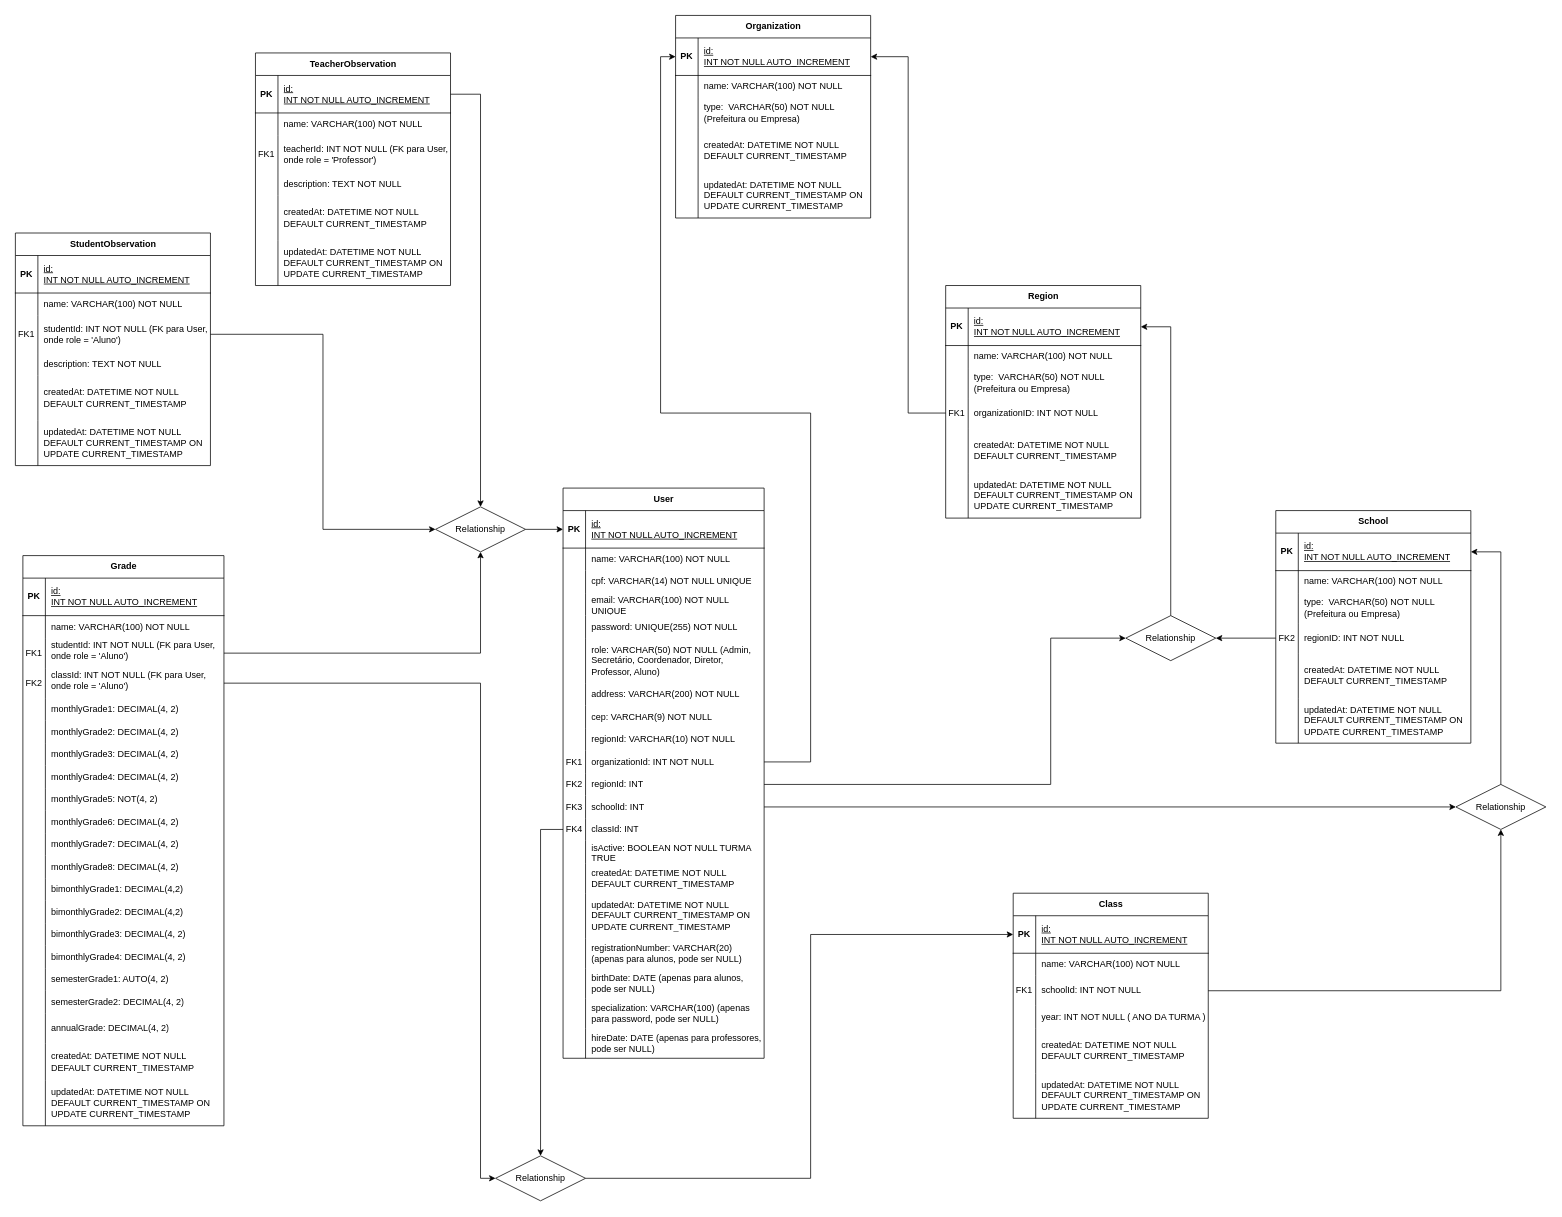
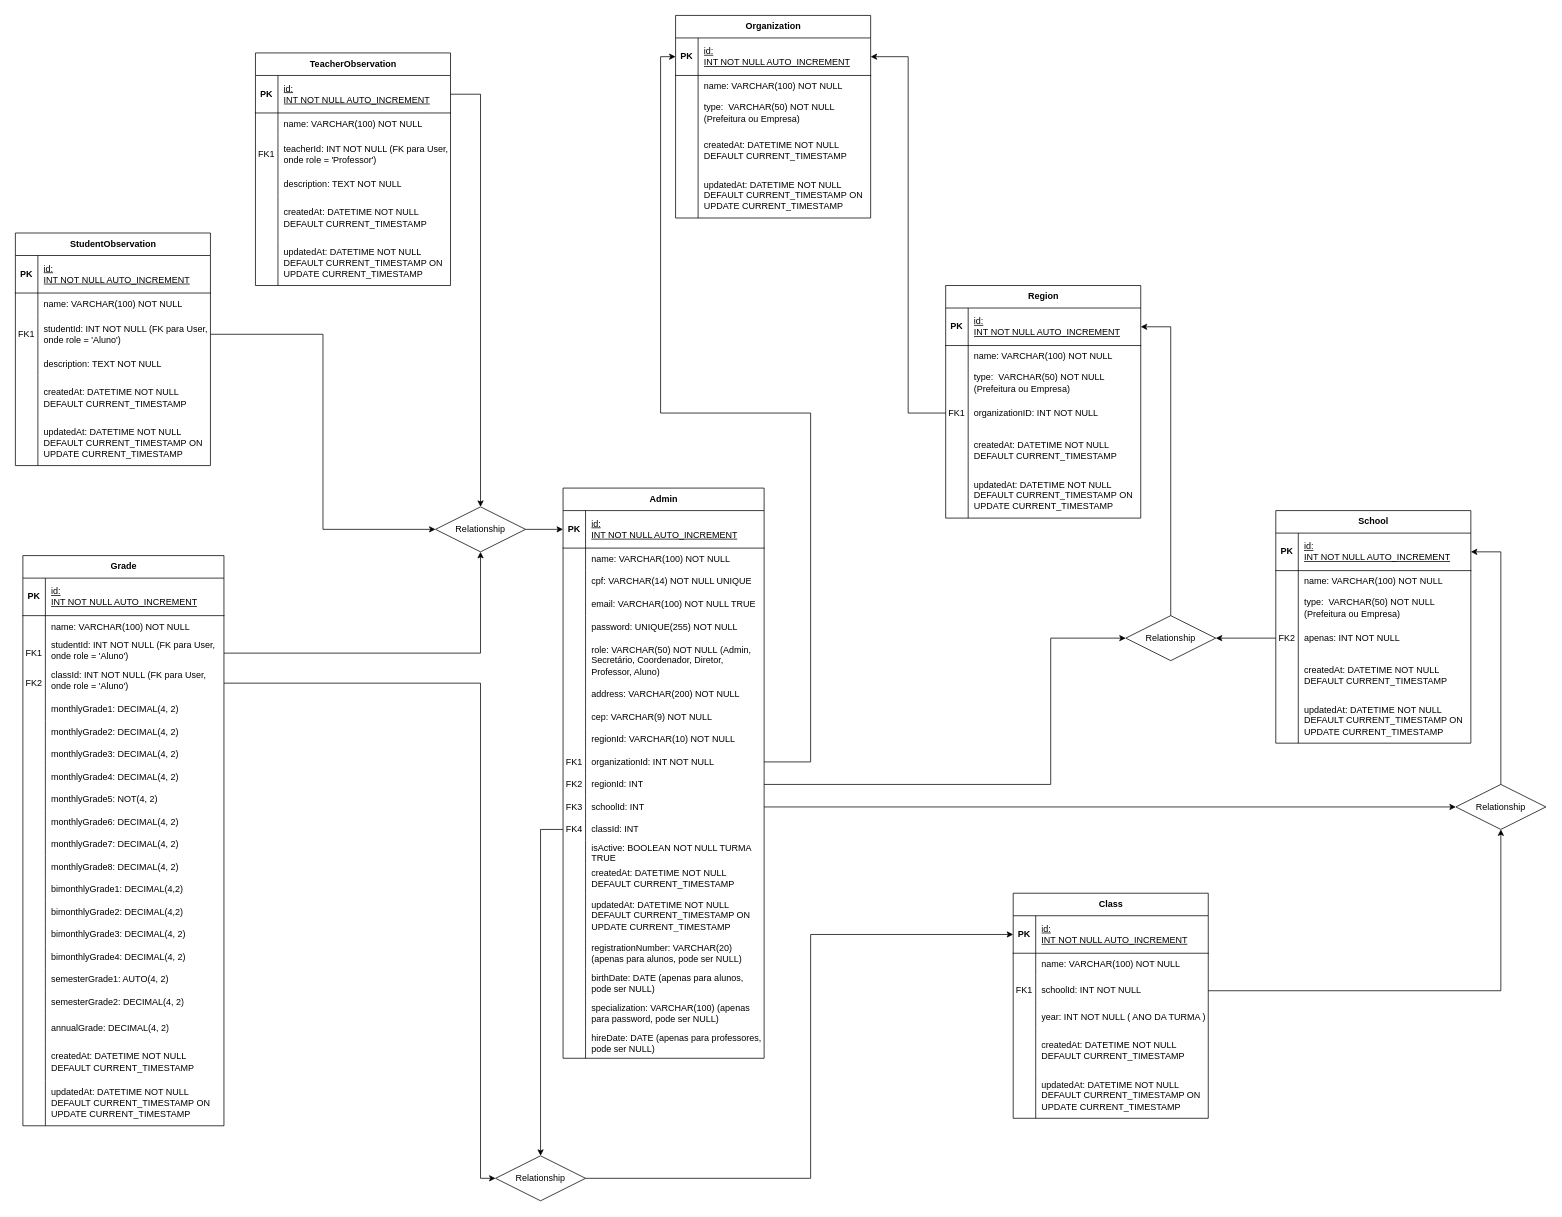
node "User": label "User" -> "Admin"
node "email: VARCHAR(100) NOT NULL UNIQUE": label "email: VARCHAR(100) NOT NULL UNIQUE" -> "email: VARCHAR(100) NOT NULL TRUE"
node "regionID: INT NOT NULL": label "regionID: INT NOT NULL" -> "apenas: INT NOT NULL"
